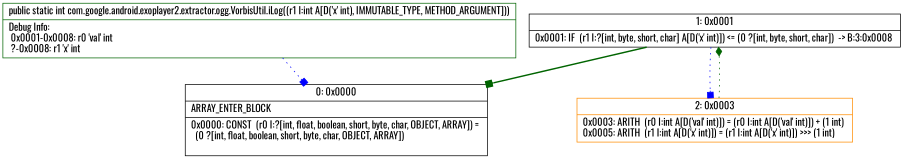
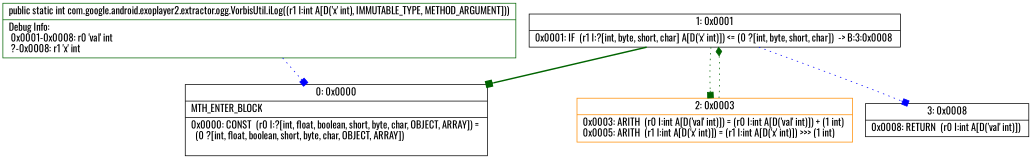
edge "1: 0x0001" -> "2: 0x0003": color blue -> darkgreen
node "0: 0x0000": text "ARRAY_ENTER_BLOCK" -> "MTH_ENTER_BLOCK"
node "3: 0x0008": added
